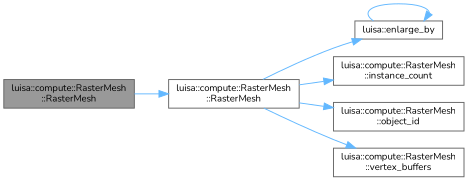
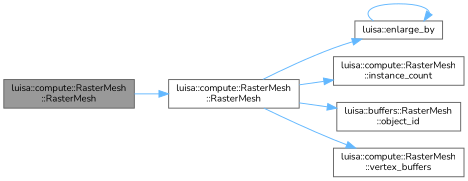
node "luisa::compute::RasterMesh ::object_id": label "luisa::compute::RasterMesh ::object_id" -> "luisa::buffers::RasterMesh ::object_id"
